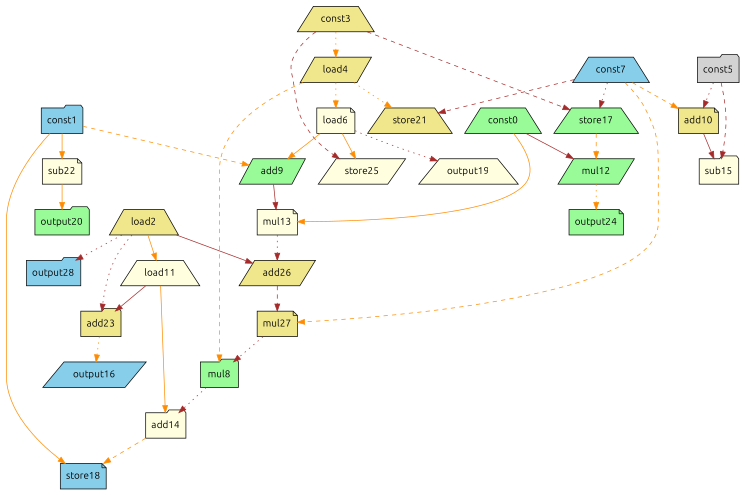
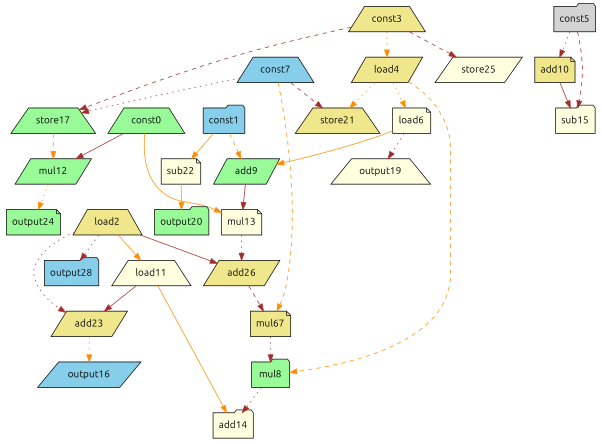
edge "const7" -> "add10": removed
edge "load6" -> "store25": removed
node "add23": shape folder -> parallelogram
node "mul27": label "mul27" -> "mul67"
node "store18": removed
